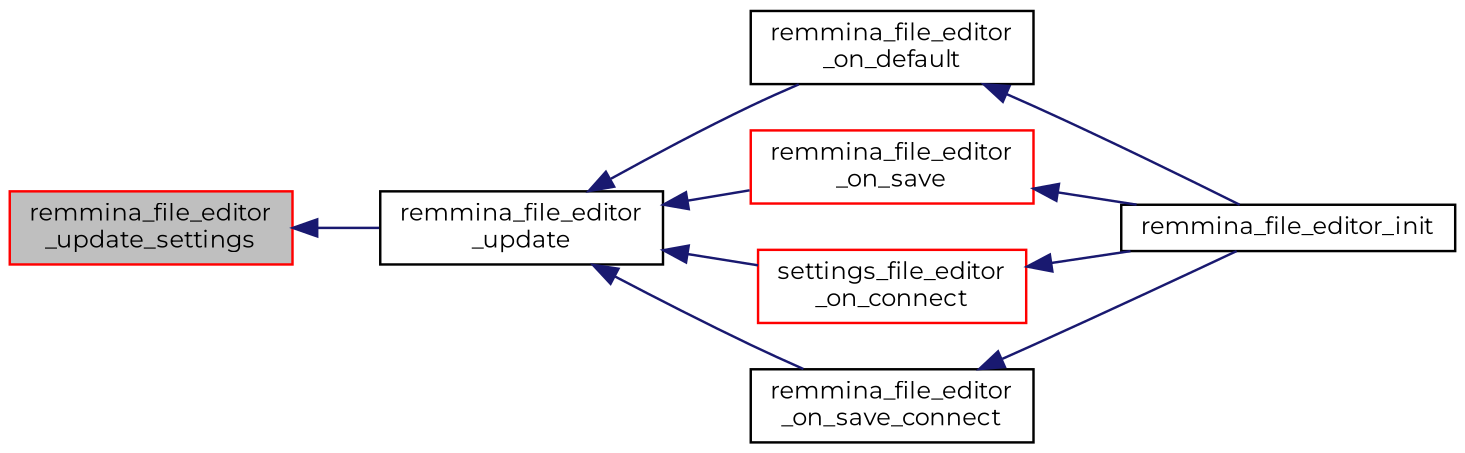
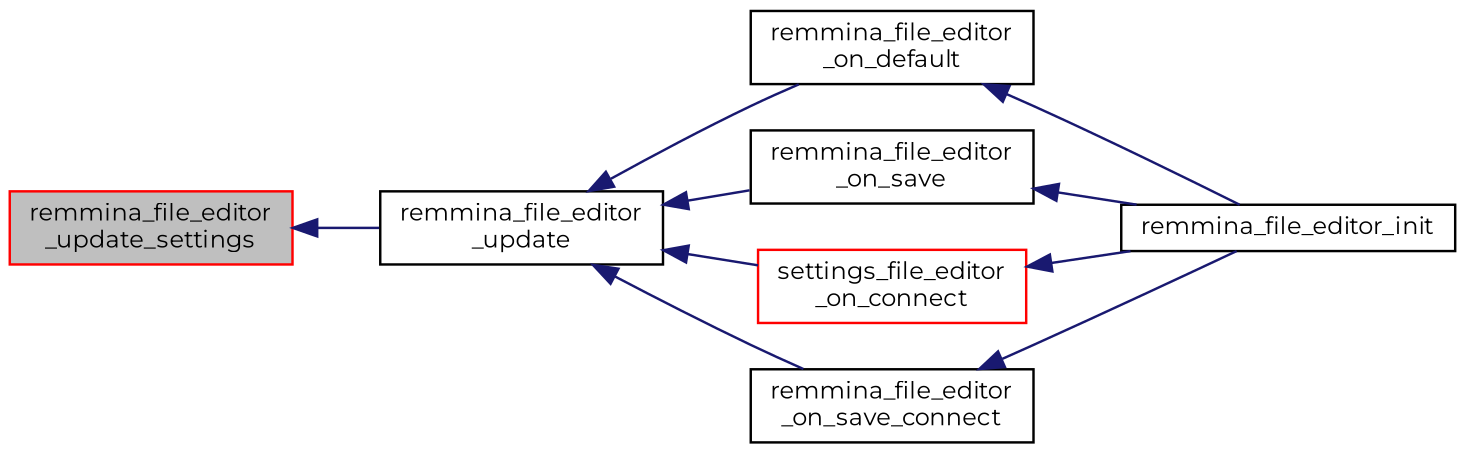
node "remmina_file_editor _on_save": color red -> black
